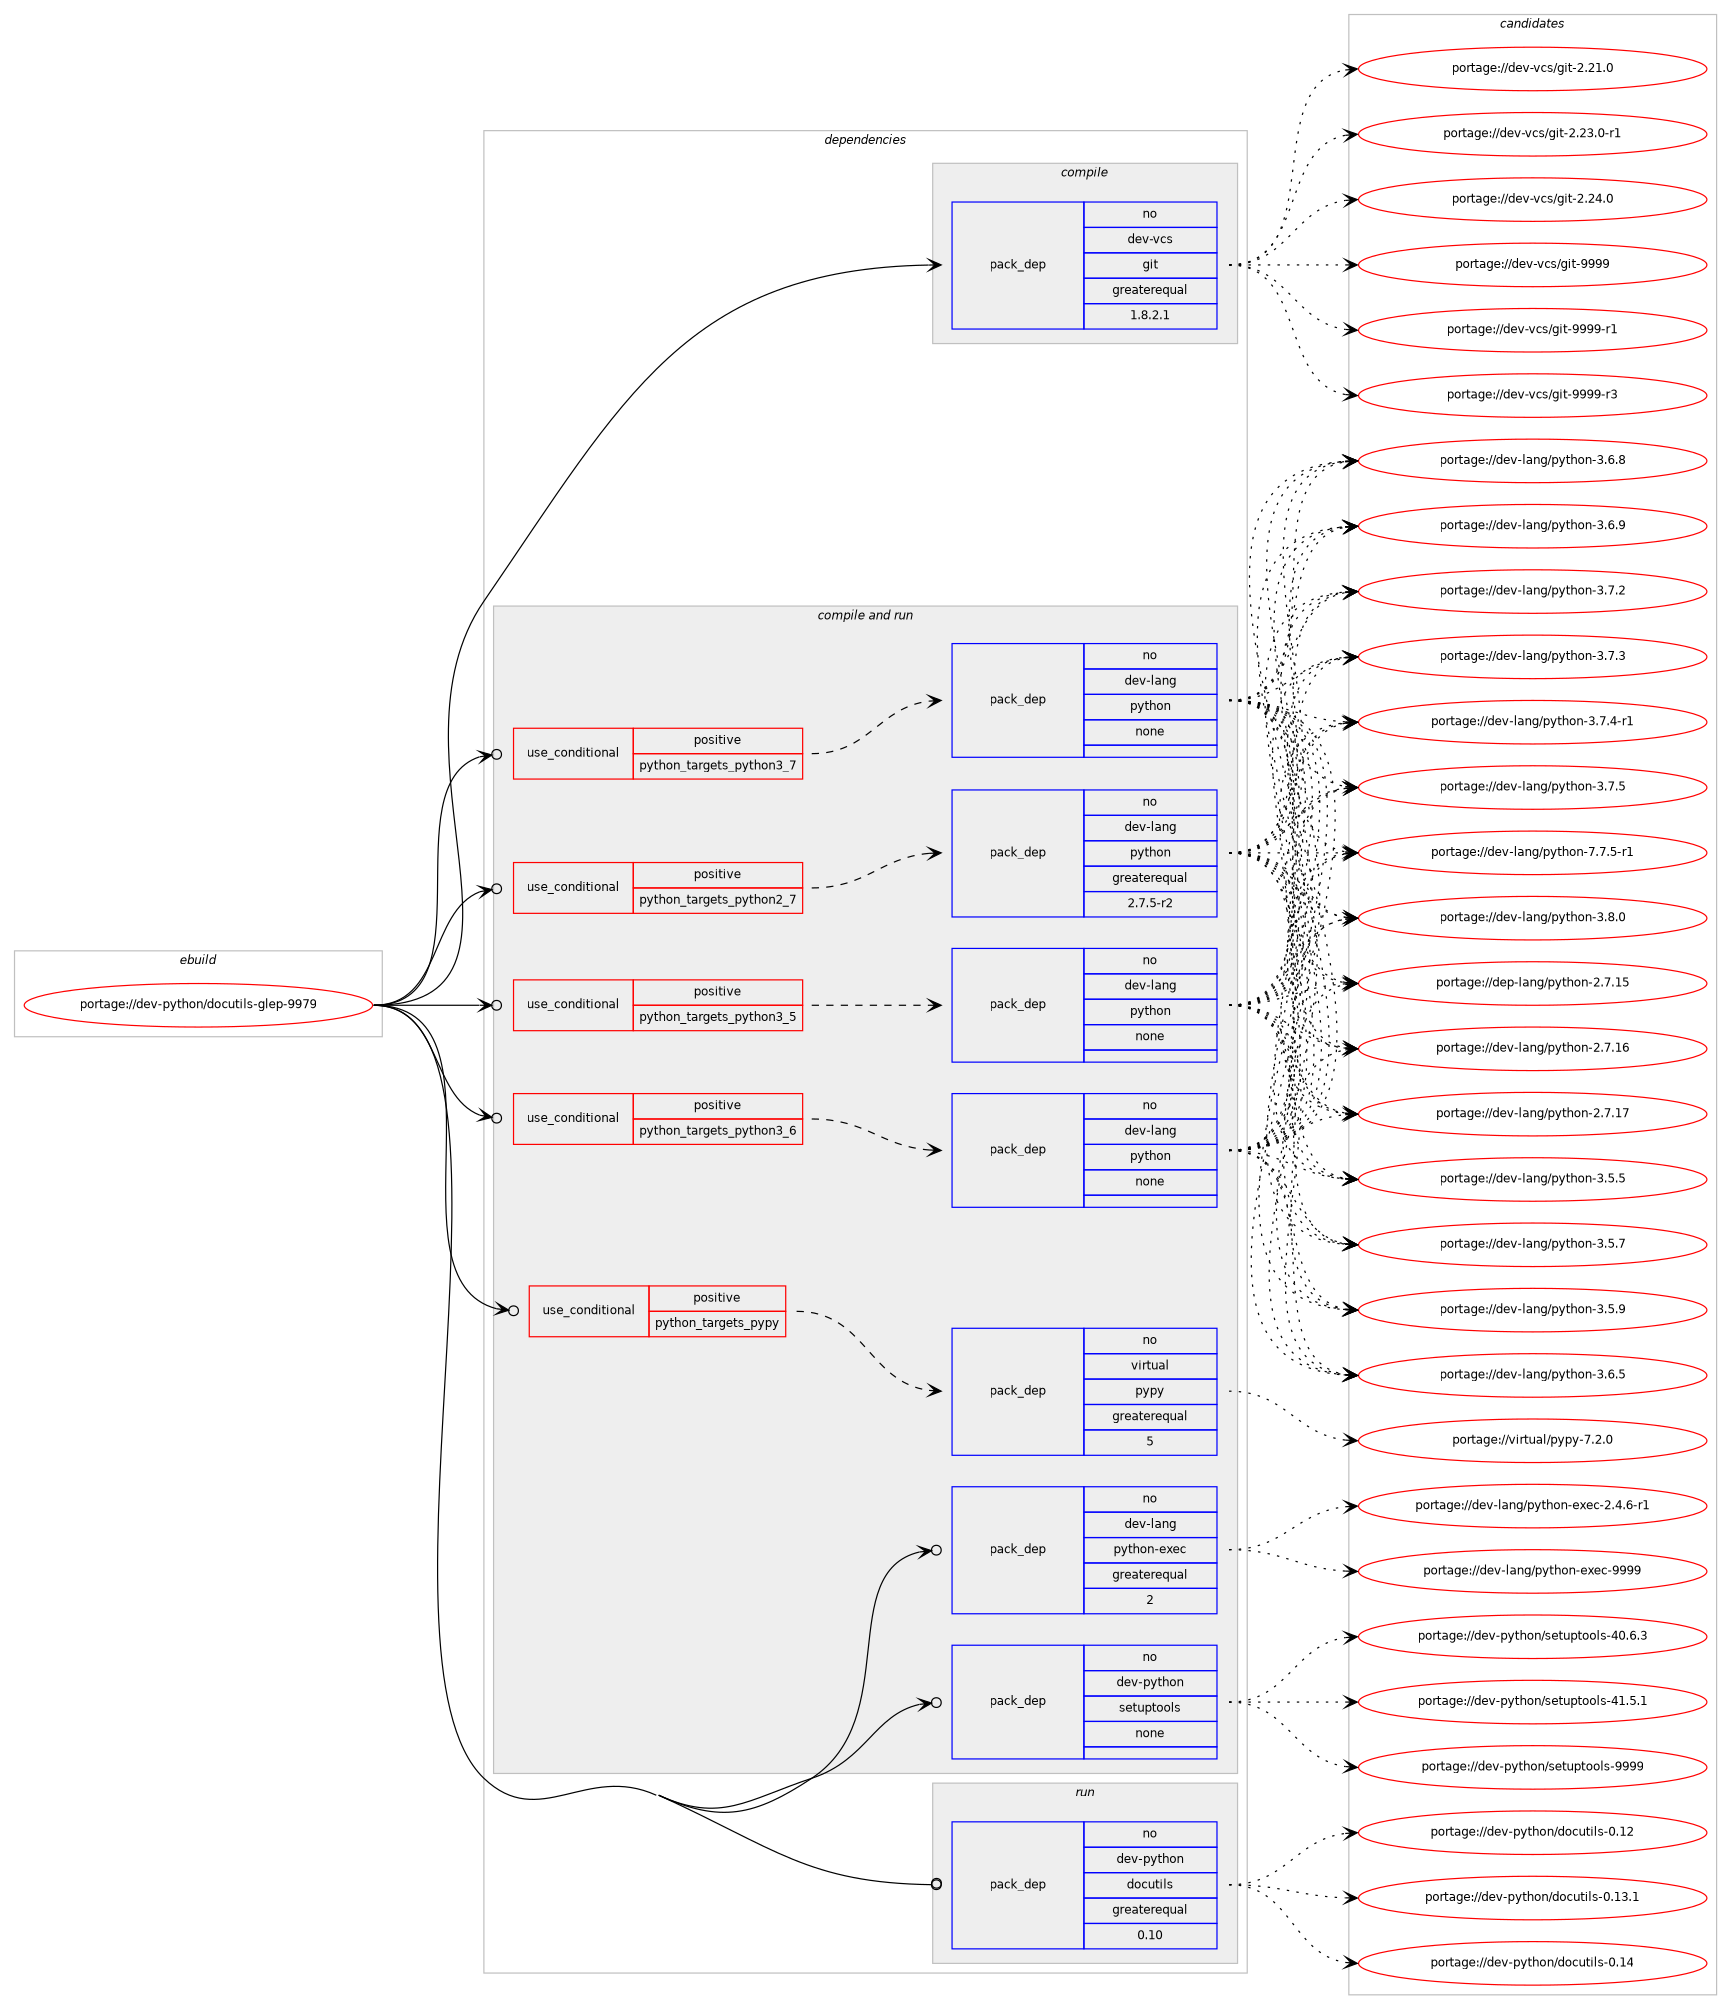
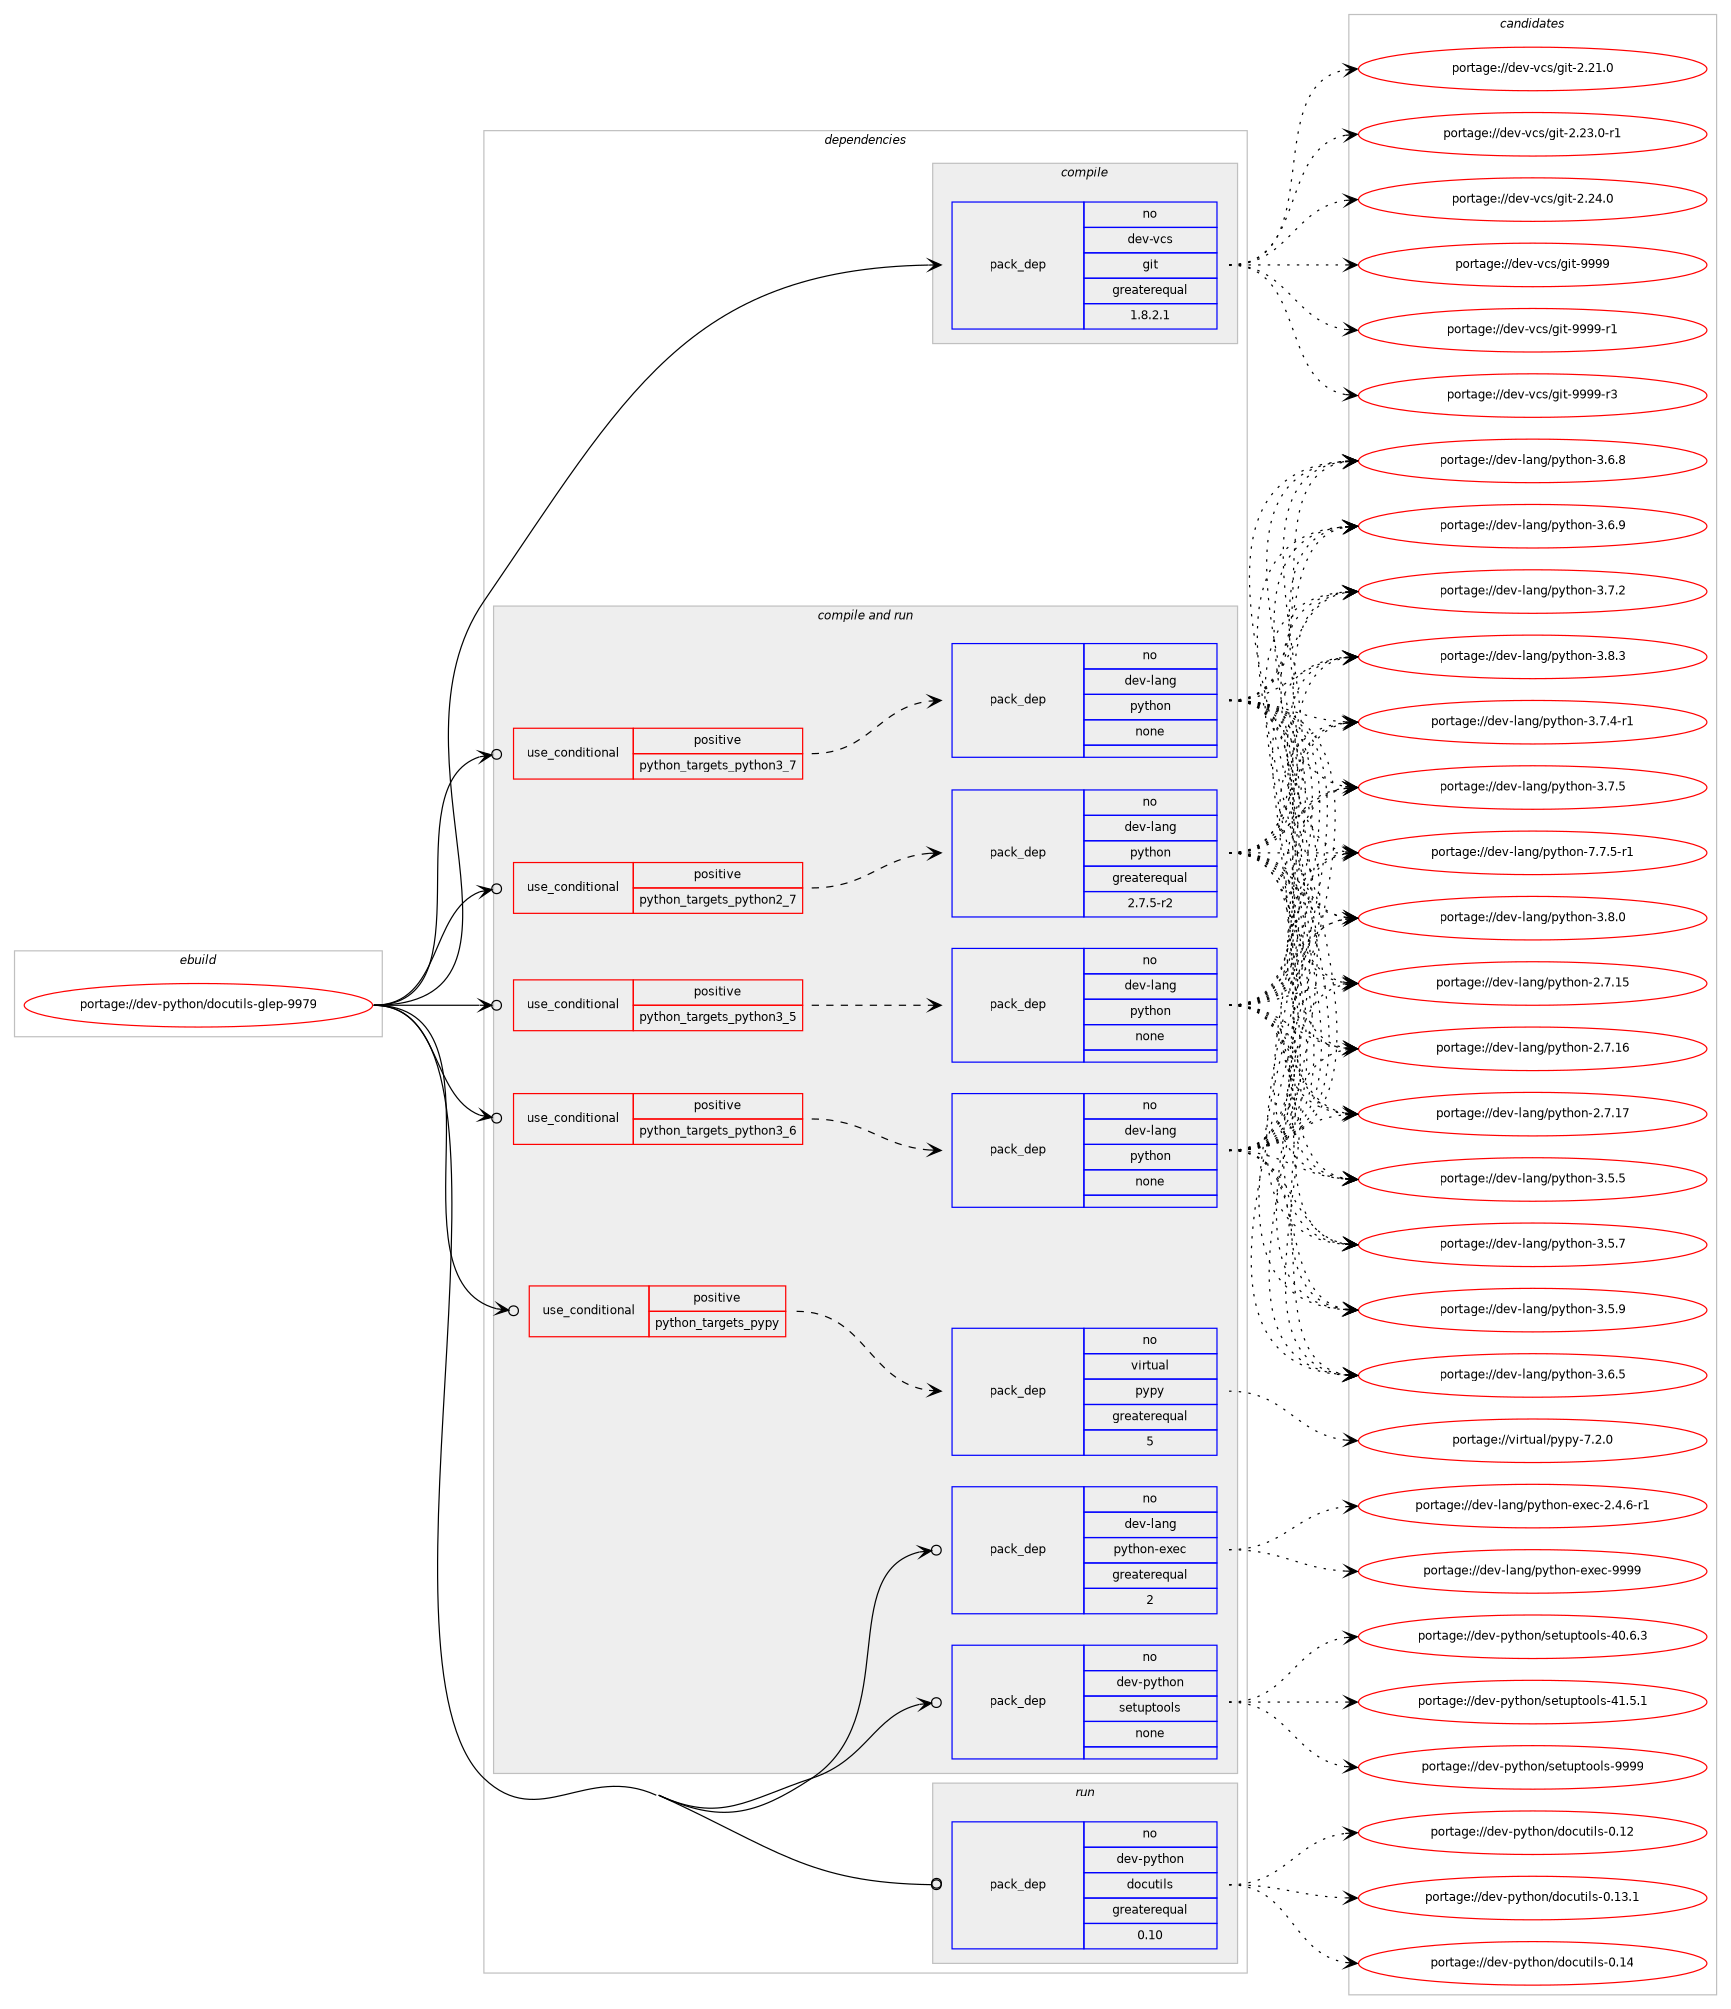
node "portage://dev-lang/python-3.7.3": label "portage://dev-lang/python-3.7.3" -> "portage://dev-lang/python-3.8.3"
node "portage://dep-lang/python-2.7.15": label "portage://dep-lang/python-2.7.15" -> "portage://dev-lang/python-2.7.15"
